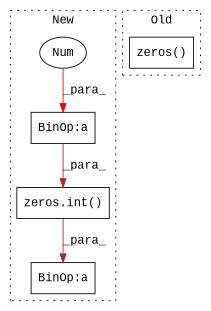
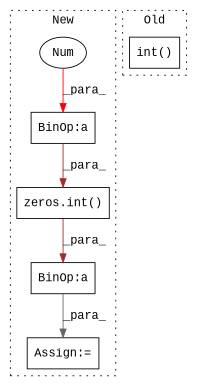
node "zeros()": label "zeros()" -> "int()"
node "Assign:=": added
